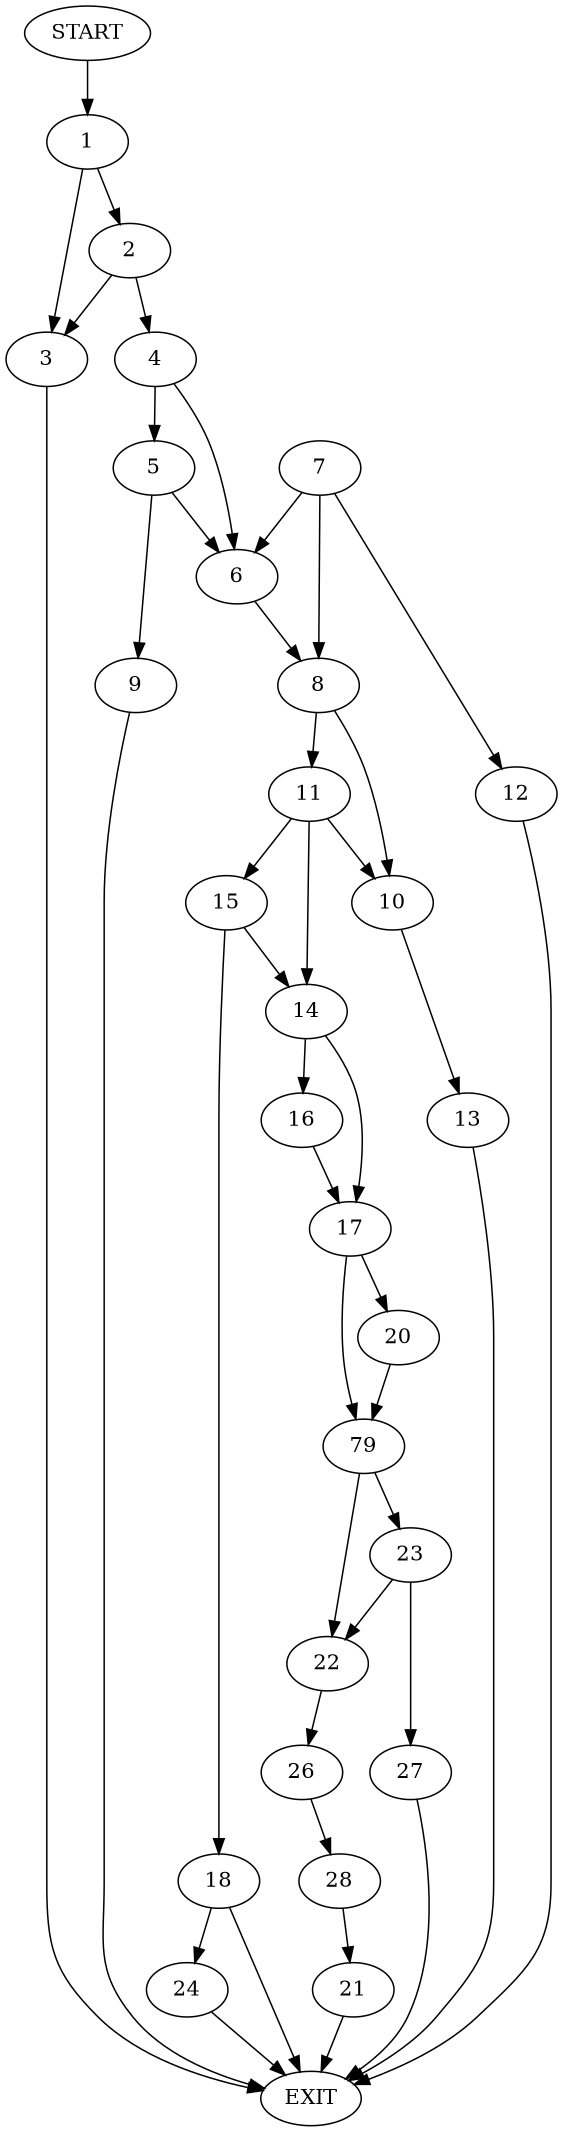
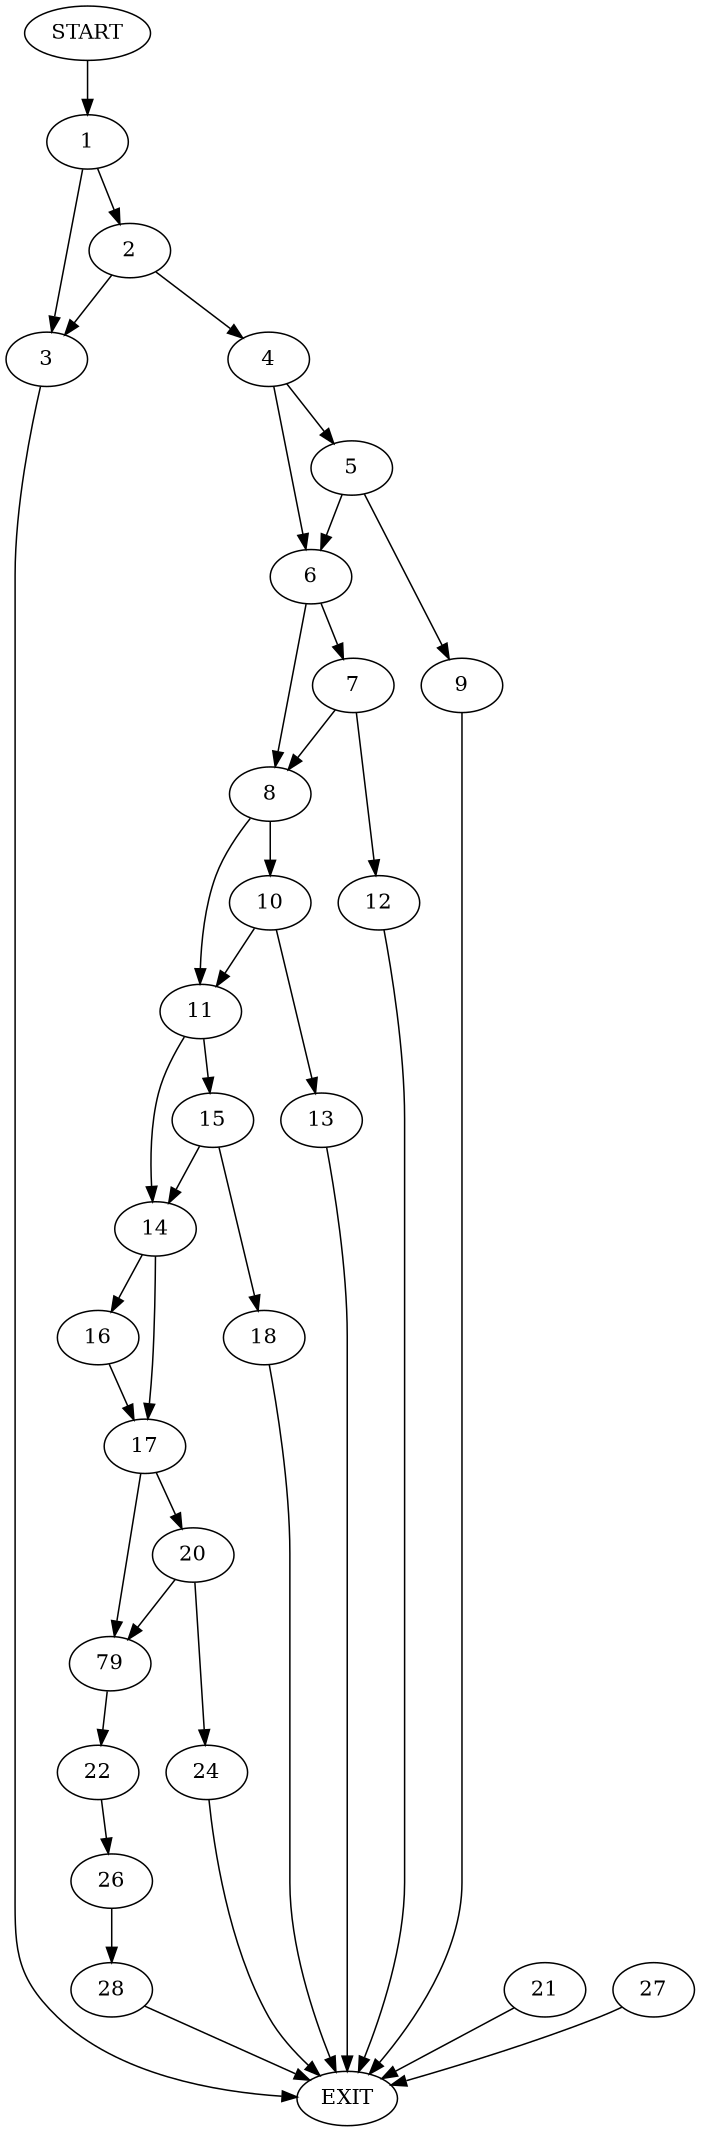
edge "7" -> "6": reversed
edge "11" -> "10": reversed
node "23": removed
edge "18" -> "24": now "20" -> "24"
edge "28" -> "21": now "28" -> "EXIT"
